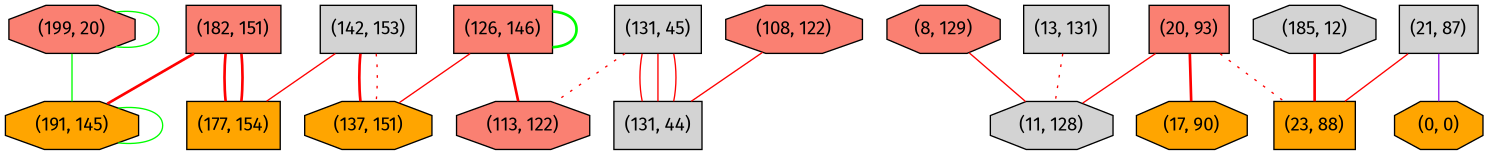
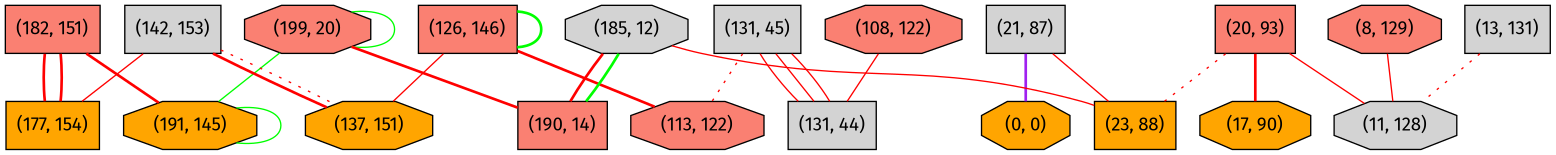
edge "(185, 12)" -- "(23, 88)": style bold -> solid
edge "(21, 87)" -- "(0, 0)": style solid -> bold
node "(190, 14)": added
